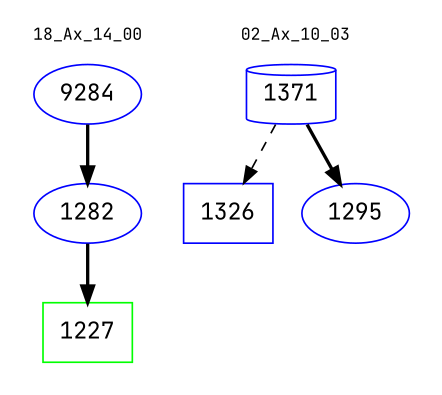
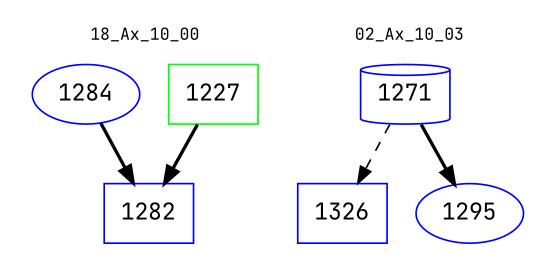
cluster "18_Ax_14_00": label "18_Ax_14_00" -> "18_Ax_10_00"
node "9284": label "9284" -> "1284"
node "1371": label "1371" -> "1271"
node "1282": shape ellipse -> box
edge "1282" -> "1227": reversed
